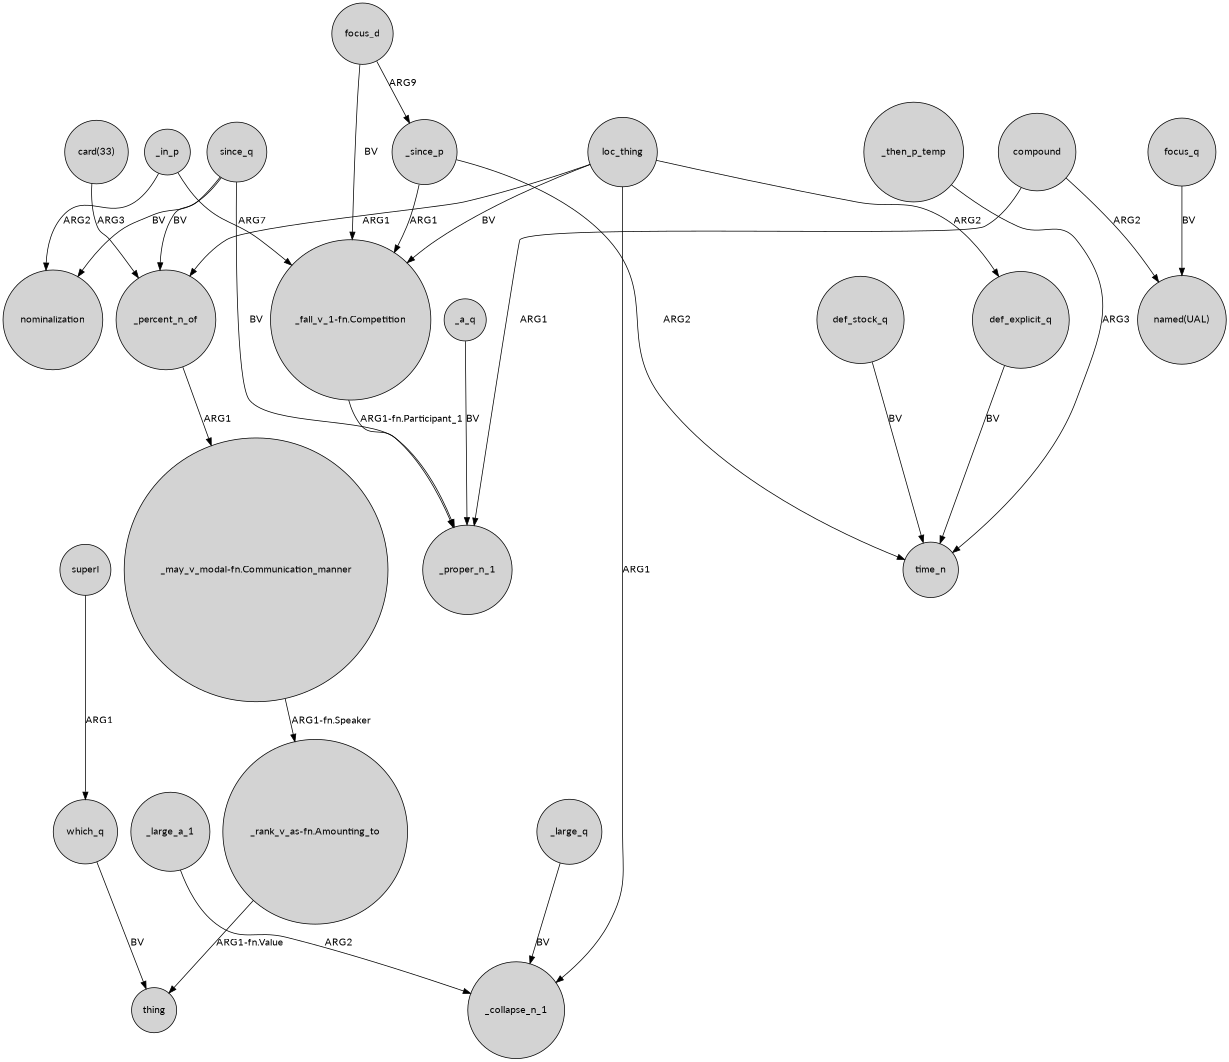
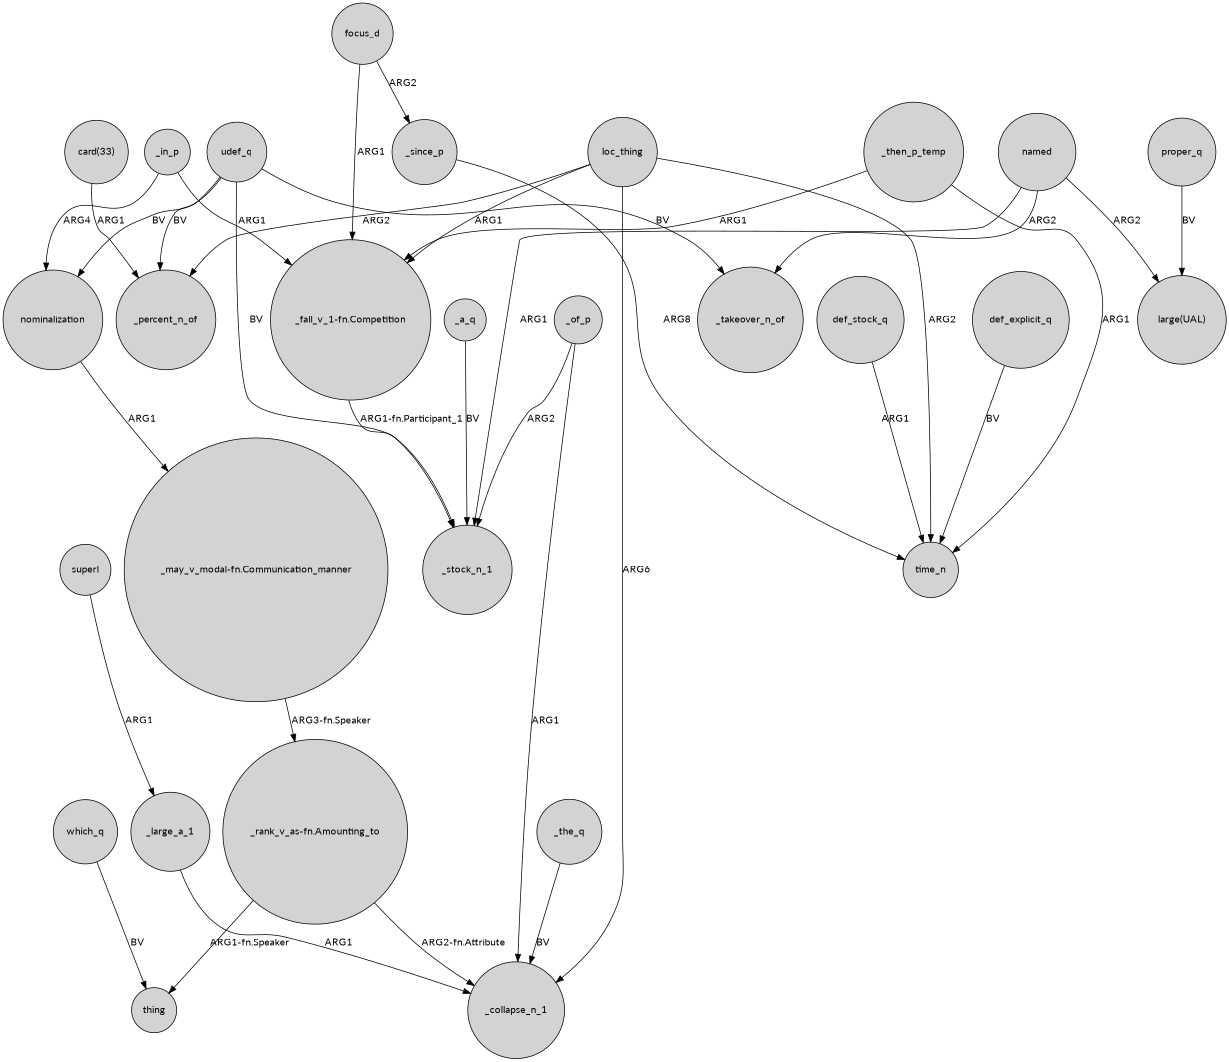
edge "focus_d" -> "_since_p": label "ARG9" -> "ARG2"
node "since_q": label "since_q" -> "udef_q"
edge "focus_d" -> "_fall_v_1-fn.Competition": label "BV" -> "ARG1"
node "compound": label "compound" -> "named"
node "focus_q": label "focus_q" -> "proper_q"
edge "loc_thing" -> "def_explicit_q": now "loc_thing" -> "time_n"
edge "_since_p" -> "_fall_v_1-fn.Competition": now "_then_p_temp" -> "_fall_v_1-fn.Competition"
edge "_in_p" -> "nominalization": label "ARG2" -> "ARG4"
edge "card(33)" -> "_percent_n_of": label "ARG3" -> "ARG1"
edge "_in_p" -> "_fall_v_1-fn.Competition": label "ARG7" -> "ARG1"
edge "loc_thing" -> "_percent_n_of": label "ARG1" -> "ARG2"
edge "loc_thing" -> "_fall_v_1-fn.Competition": label "BV" -> "ARG1"
node "_of_p": added
edge "_since_p" -> "time_n": label "ARG2" -> "ARG8"
node "_takeover_n_of": added
edge "_then_p_temp" -> "time_n": label "ARG3" -> "ARG1"
node "named(UAL)": label "named(UAL)" -> "large(UAL)"
edge "_percent_n_of" -> "_may_v_modal-fn.Communication_manner": now "nominalization" -> "_may_v_modal-fn.Communication_manner"
edge "def_stock_q" -> "time_n": label "BV" -> "ARG1"
node "_proper_n_1": label "_proper_n_1" -> "_stock_n_1"
edge "loc_thing" -> "_collapse_n_1": label "ARG1" -> "ARG6"
edge "superl" -> "which_q": now "superl" -> "_large_a_1"
edge "_may_v_modal-fn.Communication_manner" -> "_rank_v_as-fn.Amounting_to": label "ARG1-fn.Speaker" -> "ARG3-fn.Speaker"
node "_large_q": label "_large_q" -> "_the_q"
edge "_rank_v_as-fn.Amounting_to" -> "thing": label "ARG1-fn.Value" -> "ARG1-fn.Speaker"
edge "_large_a_1" -> "_collapse_n_1": label "ARG2" -> "ARG1"
edge "_rank_v_as-fn.Amounting_to" -> "_collapse_n_1": added, label "ARG2-fn.Attribute"
